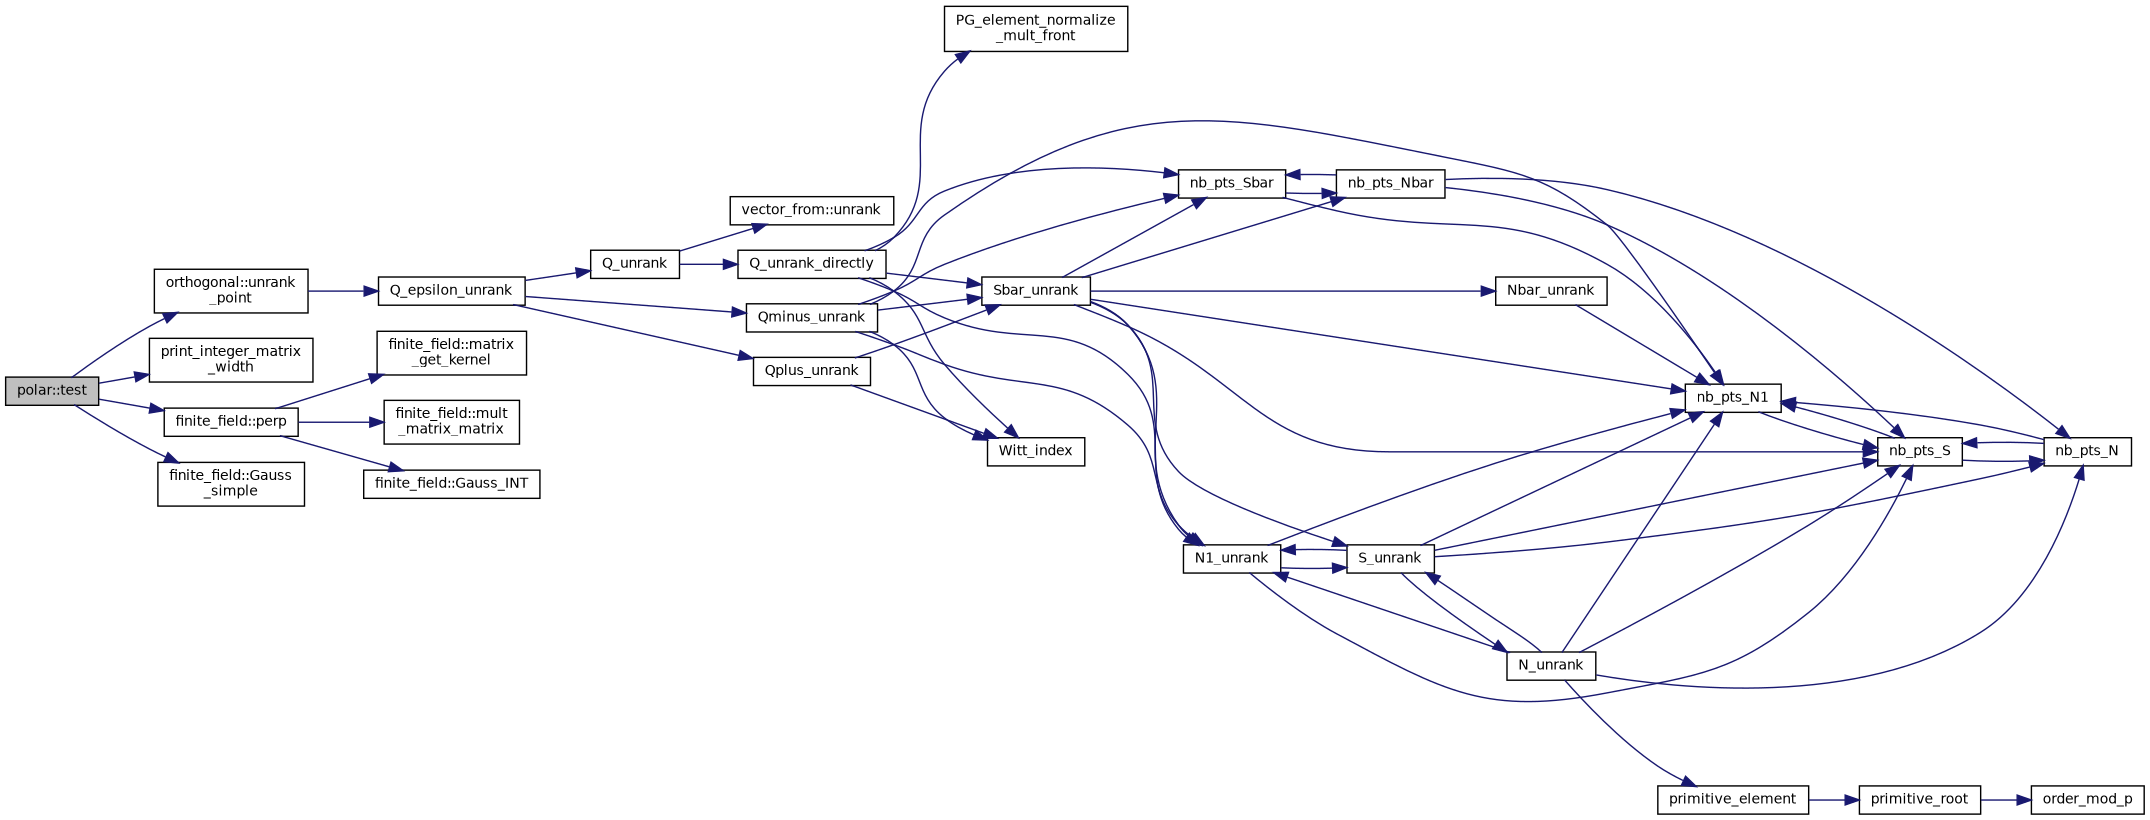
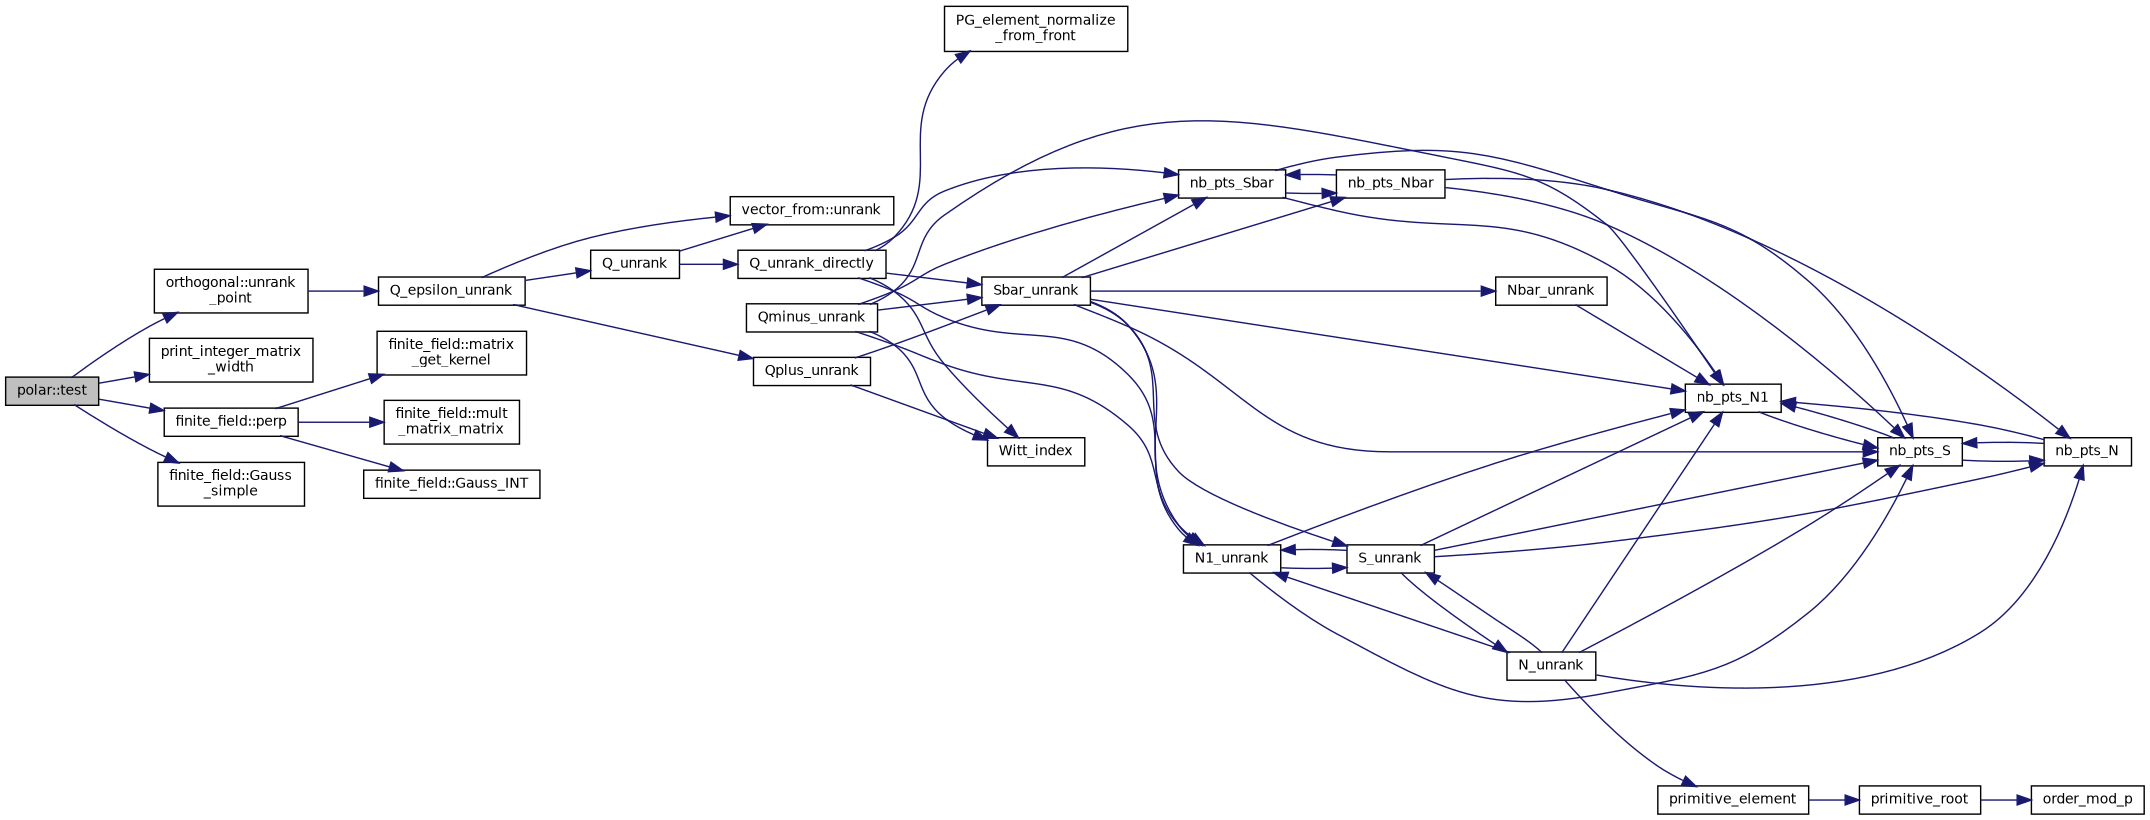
node "PG_element_normalize _mult_front": label "PG_element_normalize _mult_front" -> "PG_element_normalize _from_front"
edge "nb_pts_Sbar" -> "nb_pts_S": added
edge "Q_epsilon_unrank" -> "Qminus_unrank": now "Q_epsilon_unrank" -> "vector_from::unrank"
